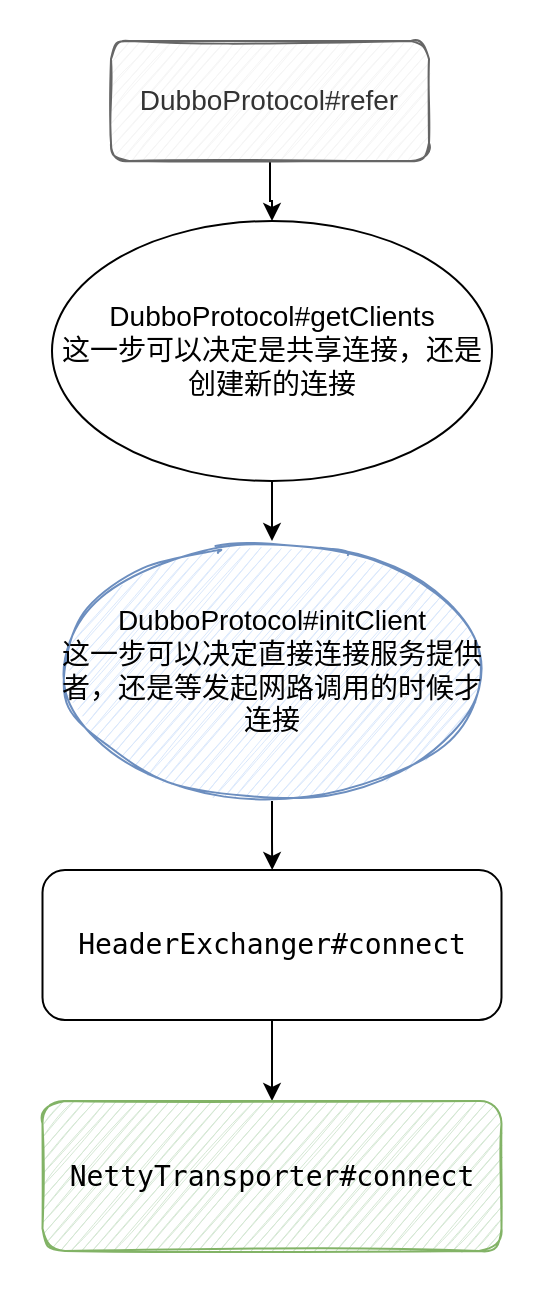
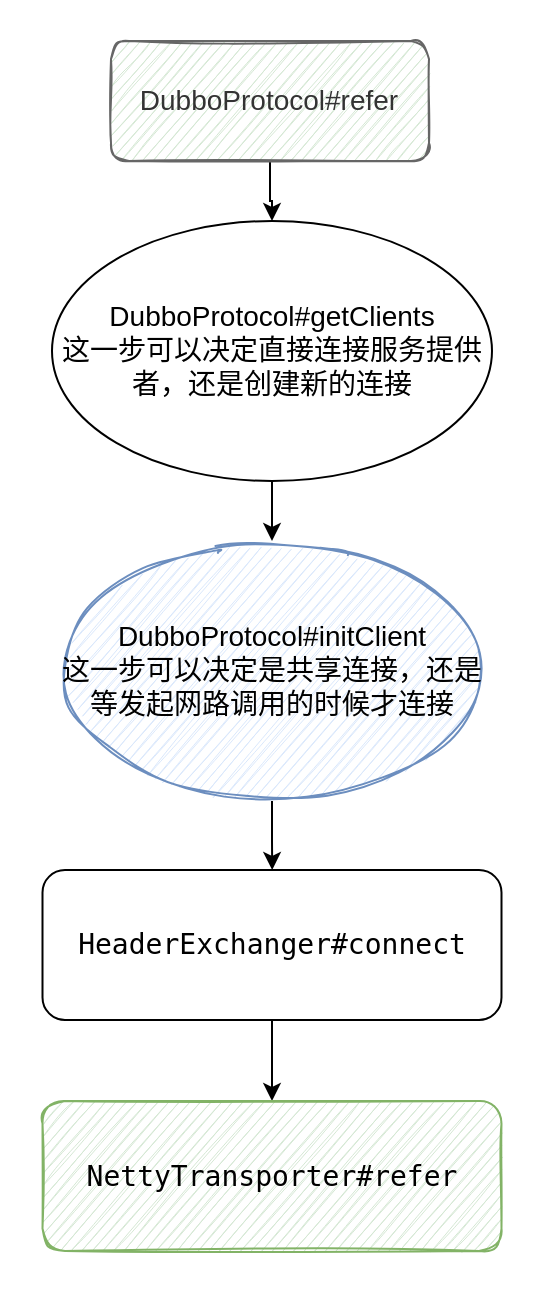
node "DubboProtocol#refer": fillcolor #f5f5f5 -> #d5e8d4
node "DubboProtocol#getClients 这一步可以决定是共享连接，还是创建新的连接": label "DubboProtocol#getClients 这一步可以决定是共享连接，还是创建新的连接" -> "DubboProtocol#getClients 这一步可以决定直接连接服务提供者，还是创建新的连接"
node "DubboProtocol#initClient 这一步可以决定直接连接服务提供者，还是等发起网路调用的时候才连接": label "DubboProtocol#initClient 这一步可以决定直接连接服务提供者，还是等发起网路调用的时候才连接" -> "DubboProtocol#initClient 这一步可以决定是共享连接，还是等发起网路调用的时候才连接"
node "NettyTransporter#connect": label "NettyTransporter#connect" -> "NettyTransporter#refer"
